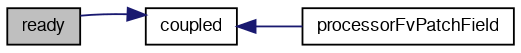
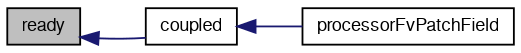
edge "ready" -> "coupled": reversed
